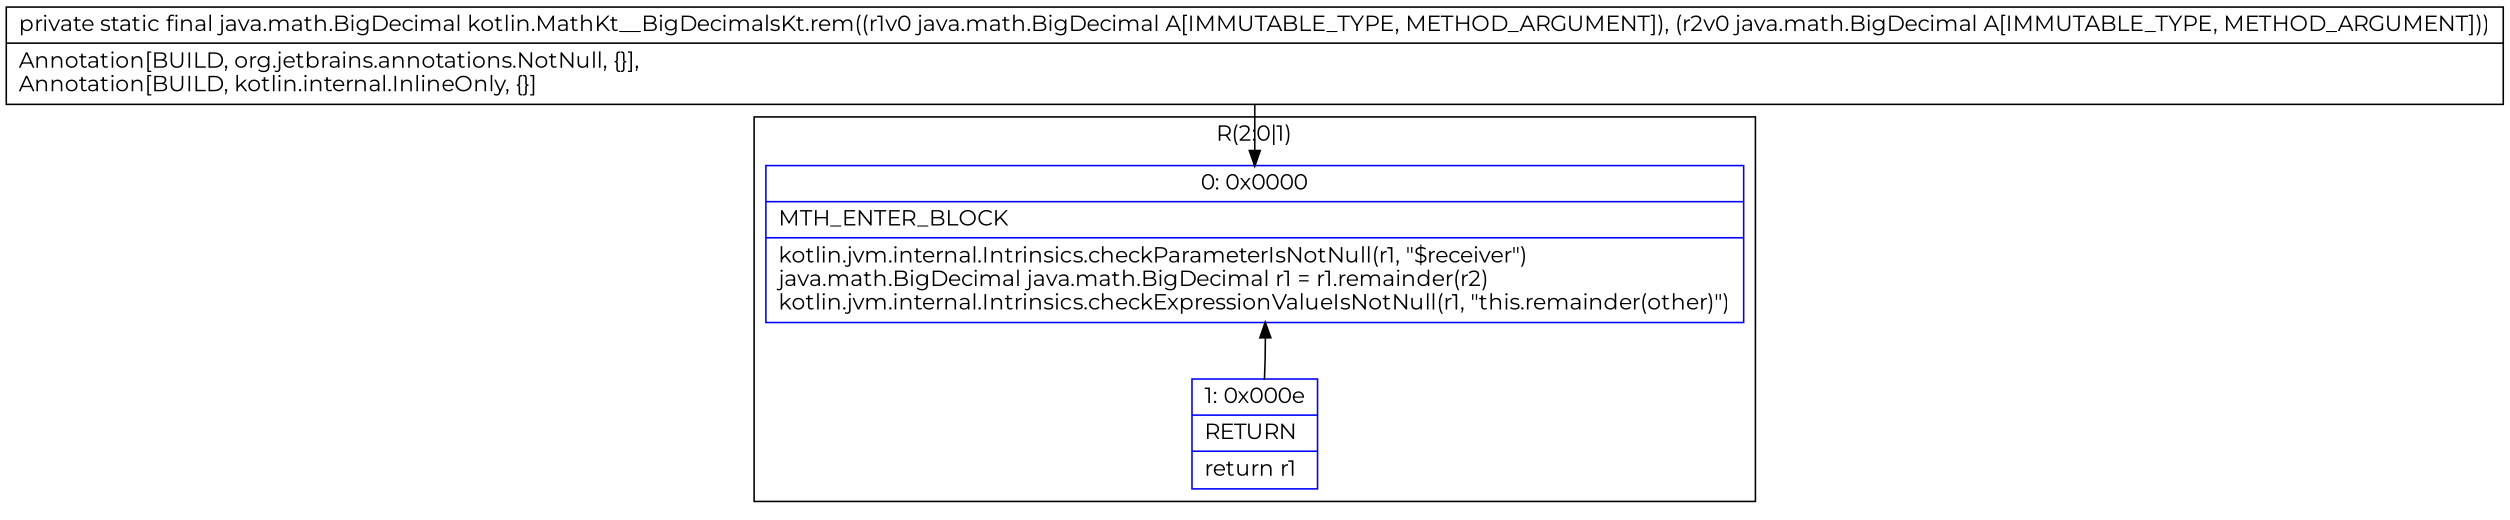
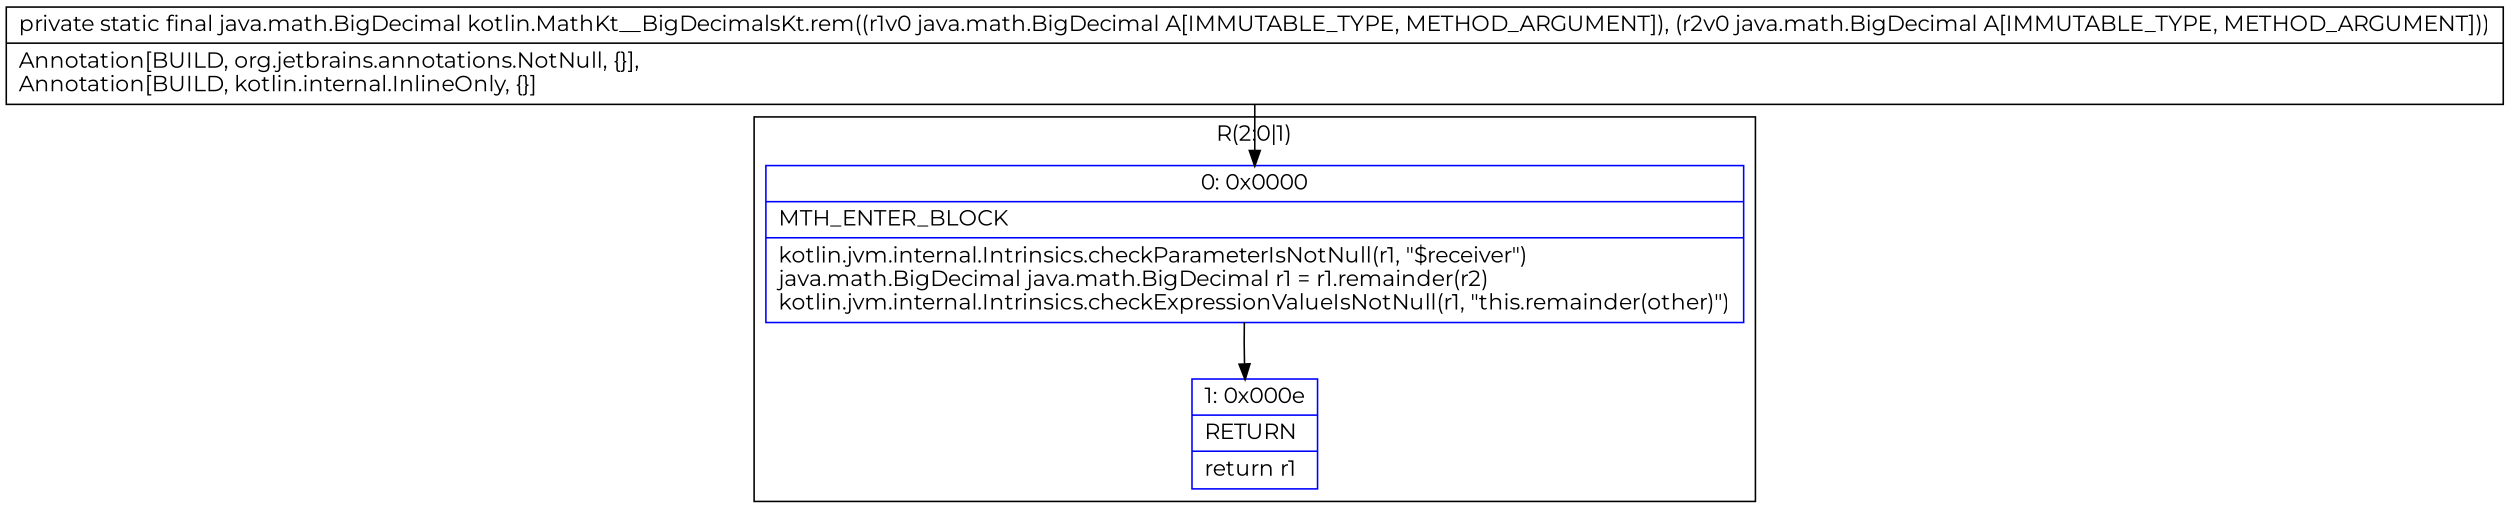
edge "1: 0x000e" -> "0: 0x0000": reversed
